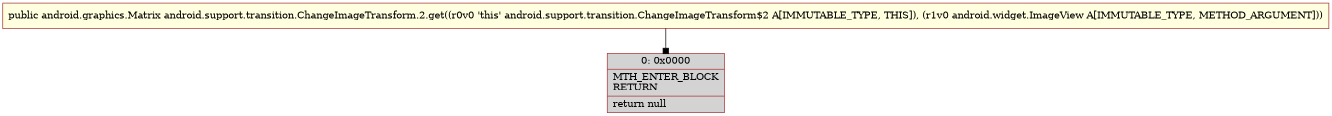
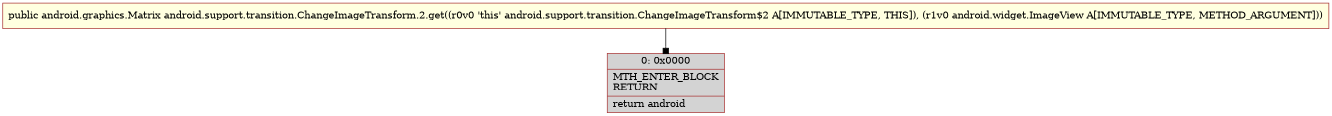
node "0: 0x0000": text "return null" -> "return android"
